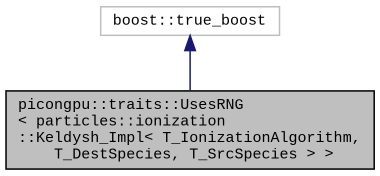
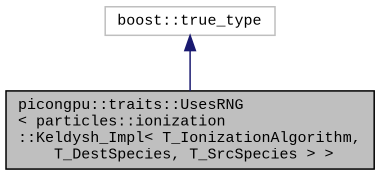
node "boost::true_boost": label "boost::true_boost" -> "boost::true_type"
